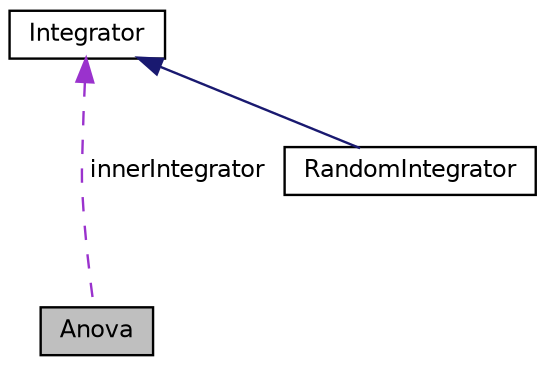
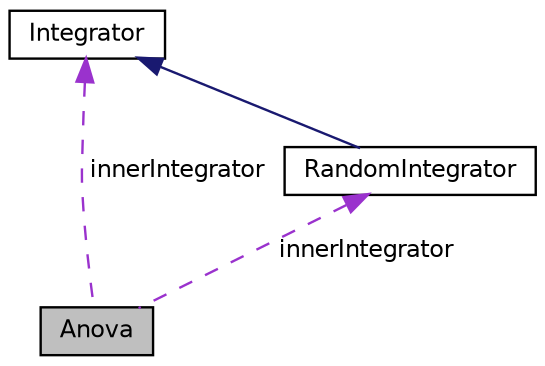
edge "Anova" -> "RandomIntegrator": added, label "innerIntegrator"
